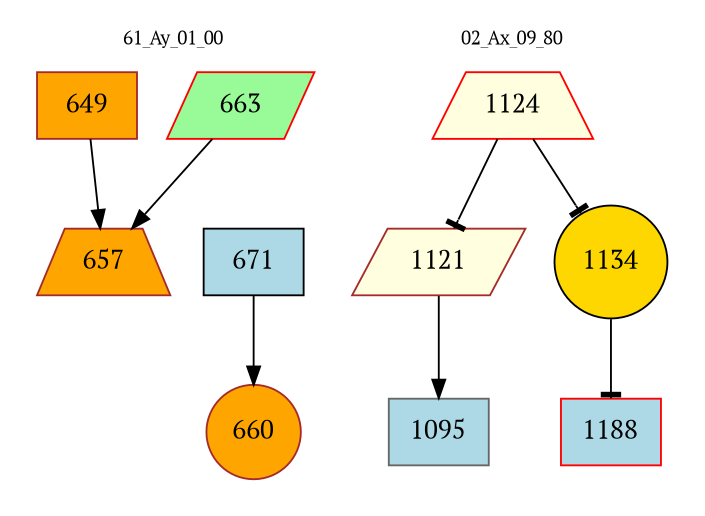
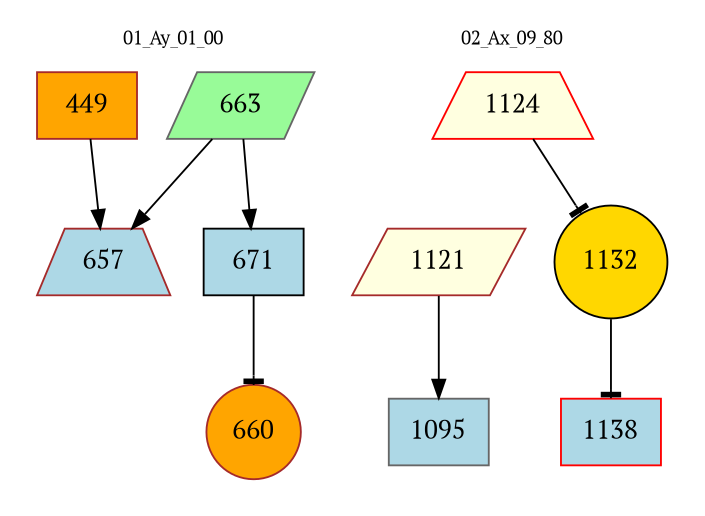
cluster "61_Ay_01_00": label "61_Ay_01_00" -> "01_Ay_01_00"
node "649": label "649" -> "449"
node "663": color red -> gray40
edge "663" -> "671": added
edge "1124" -> "1121": removed
node "657": fillcolor orange -> lightblue
node "1134": label "1134" -> "1132"
edge "671" -> "660": arrowhead normal -> tee
node "1188": label "1188" -> "1138"
